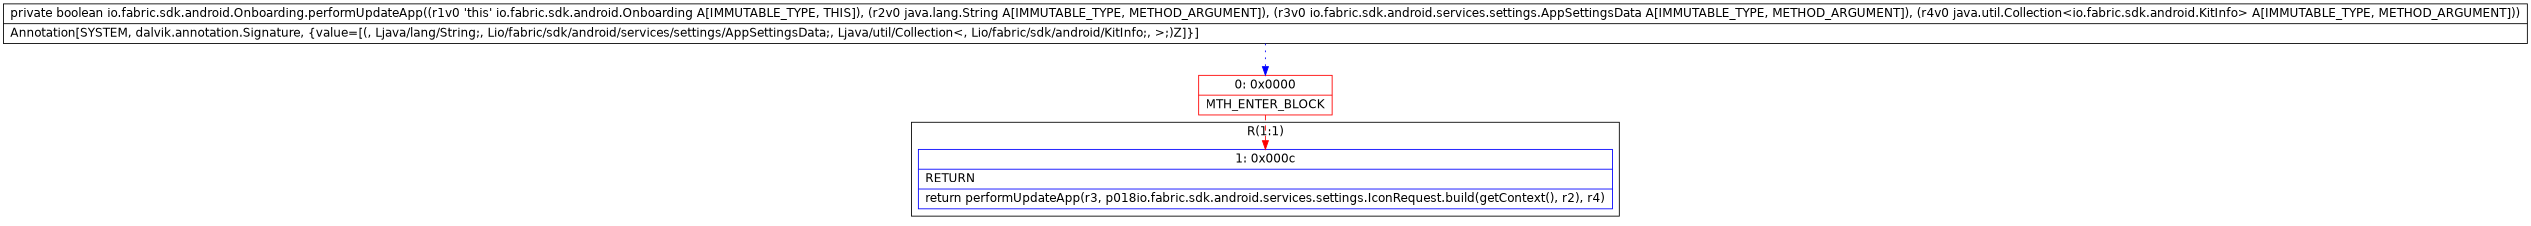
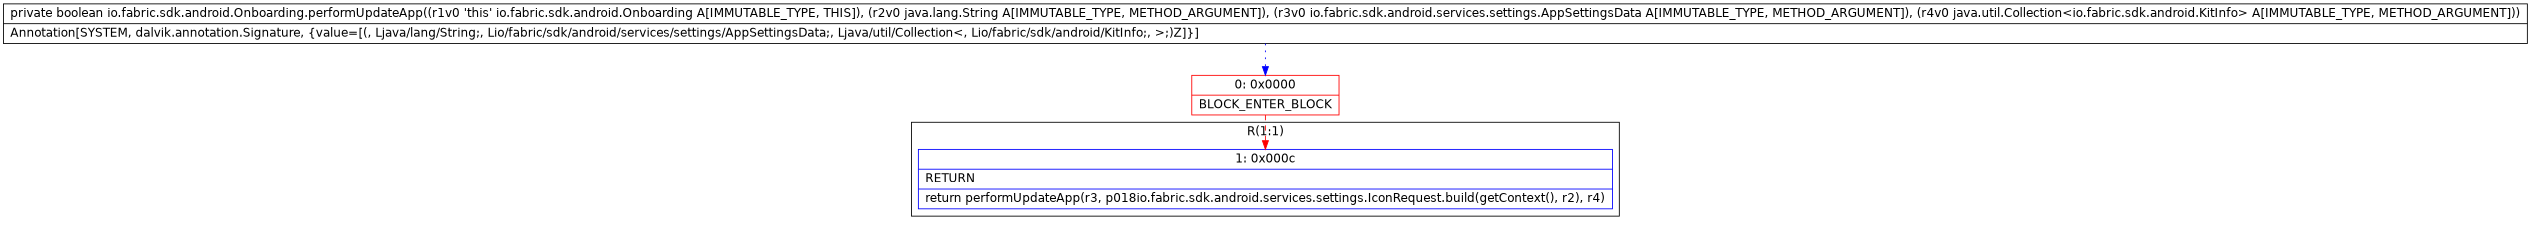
node "0: 0x0000": text "MTH_ENTER_BLOCK" -> "BLOCK_ENTER_BLOCK"
